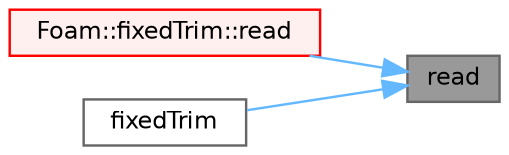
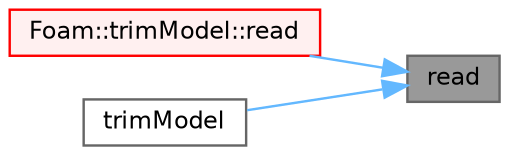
node "Foam::fixedTrim::read": label "Foam::fixedTrim::read" -> "Foam::trimModel::read"
node "fixedTrim": label "fixedTrim" -> "trimModel"
